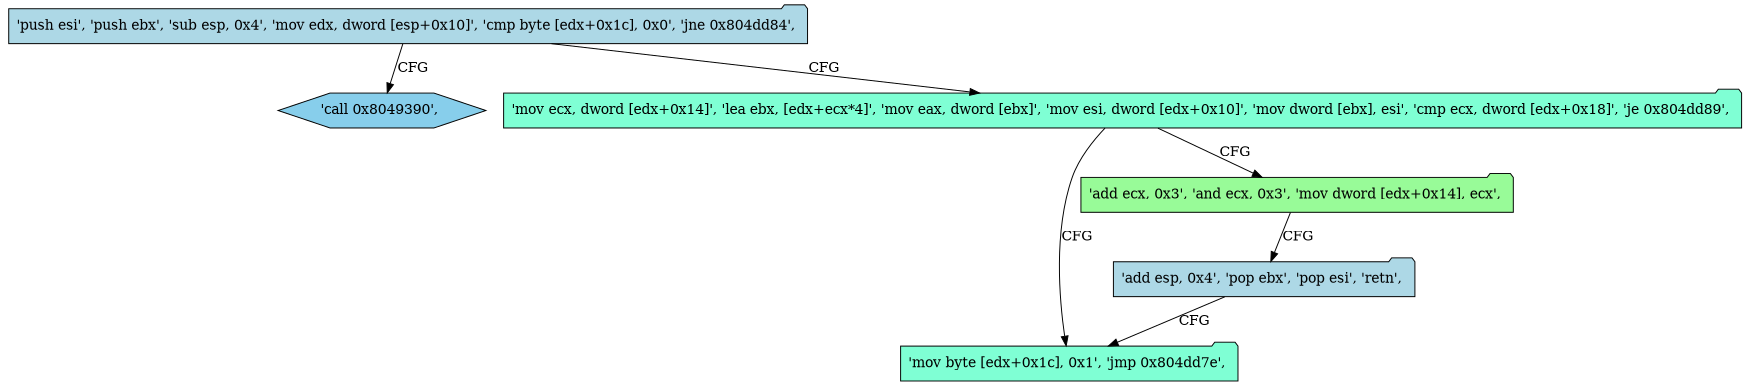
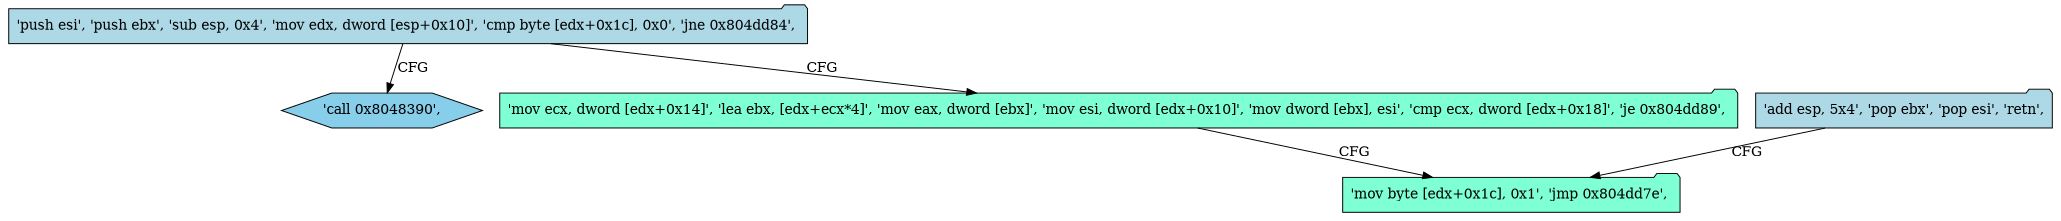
node "'call 0x8049390',": label "'call 0x8049390'," -> "'call 0x8048390',"
node "'add ecx, 0x3', 'and ecx, 0x3', 'mov dword [edx+0x14], ecx',": removed
node "'add esp, 0x4', 'pop ebx', 'pop esi', 'retn',": label "'add esp, 0x4', 'pop ebx', 'pop esi', 'retn'," -> "'add esp, 5x4', 'pop ebx', 'pop esi', 'retn',"
